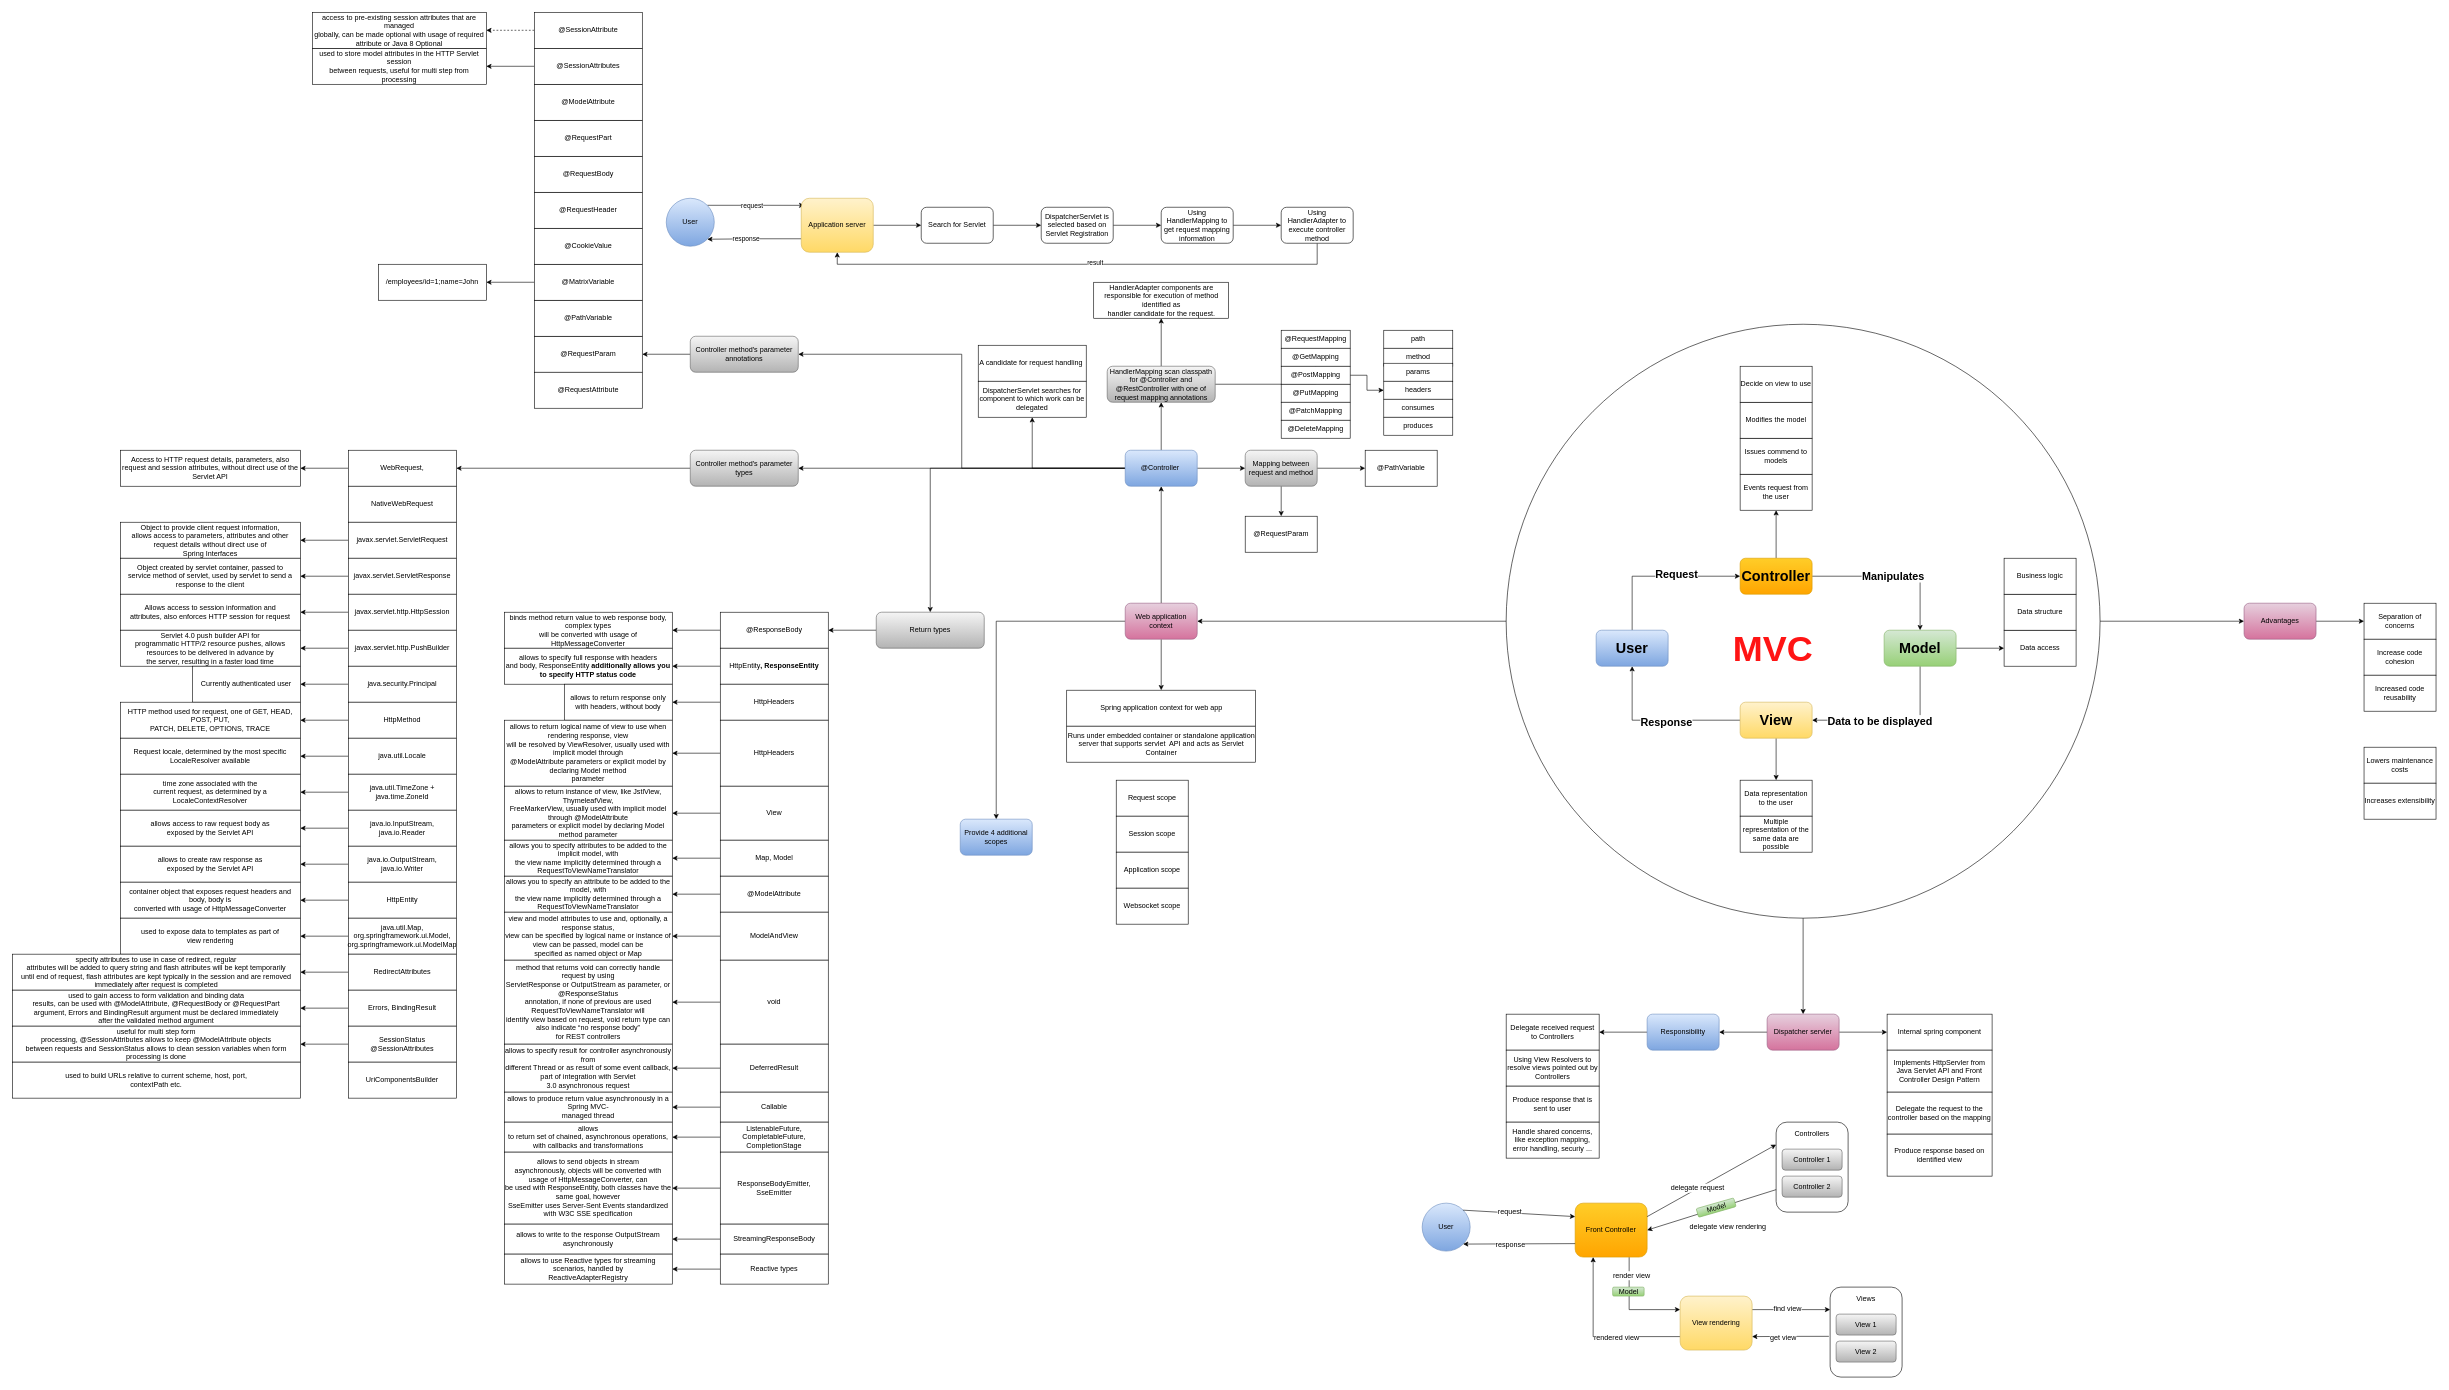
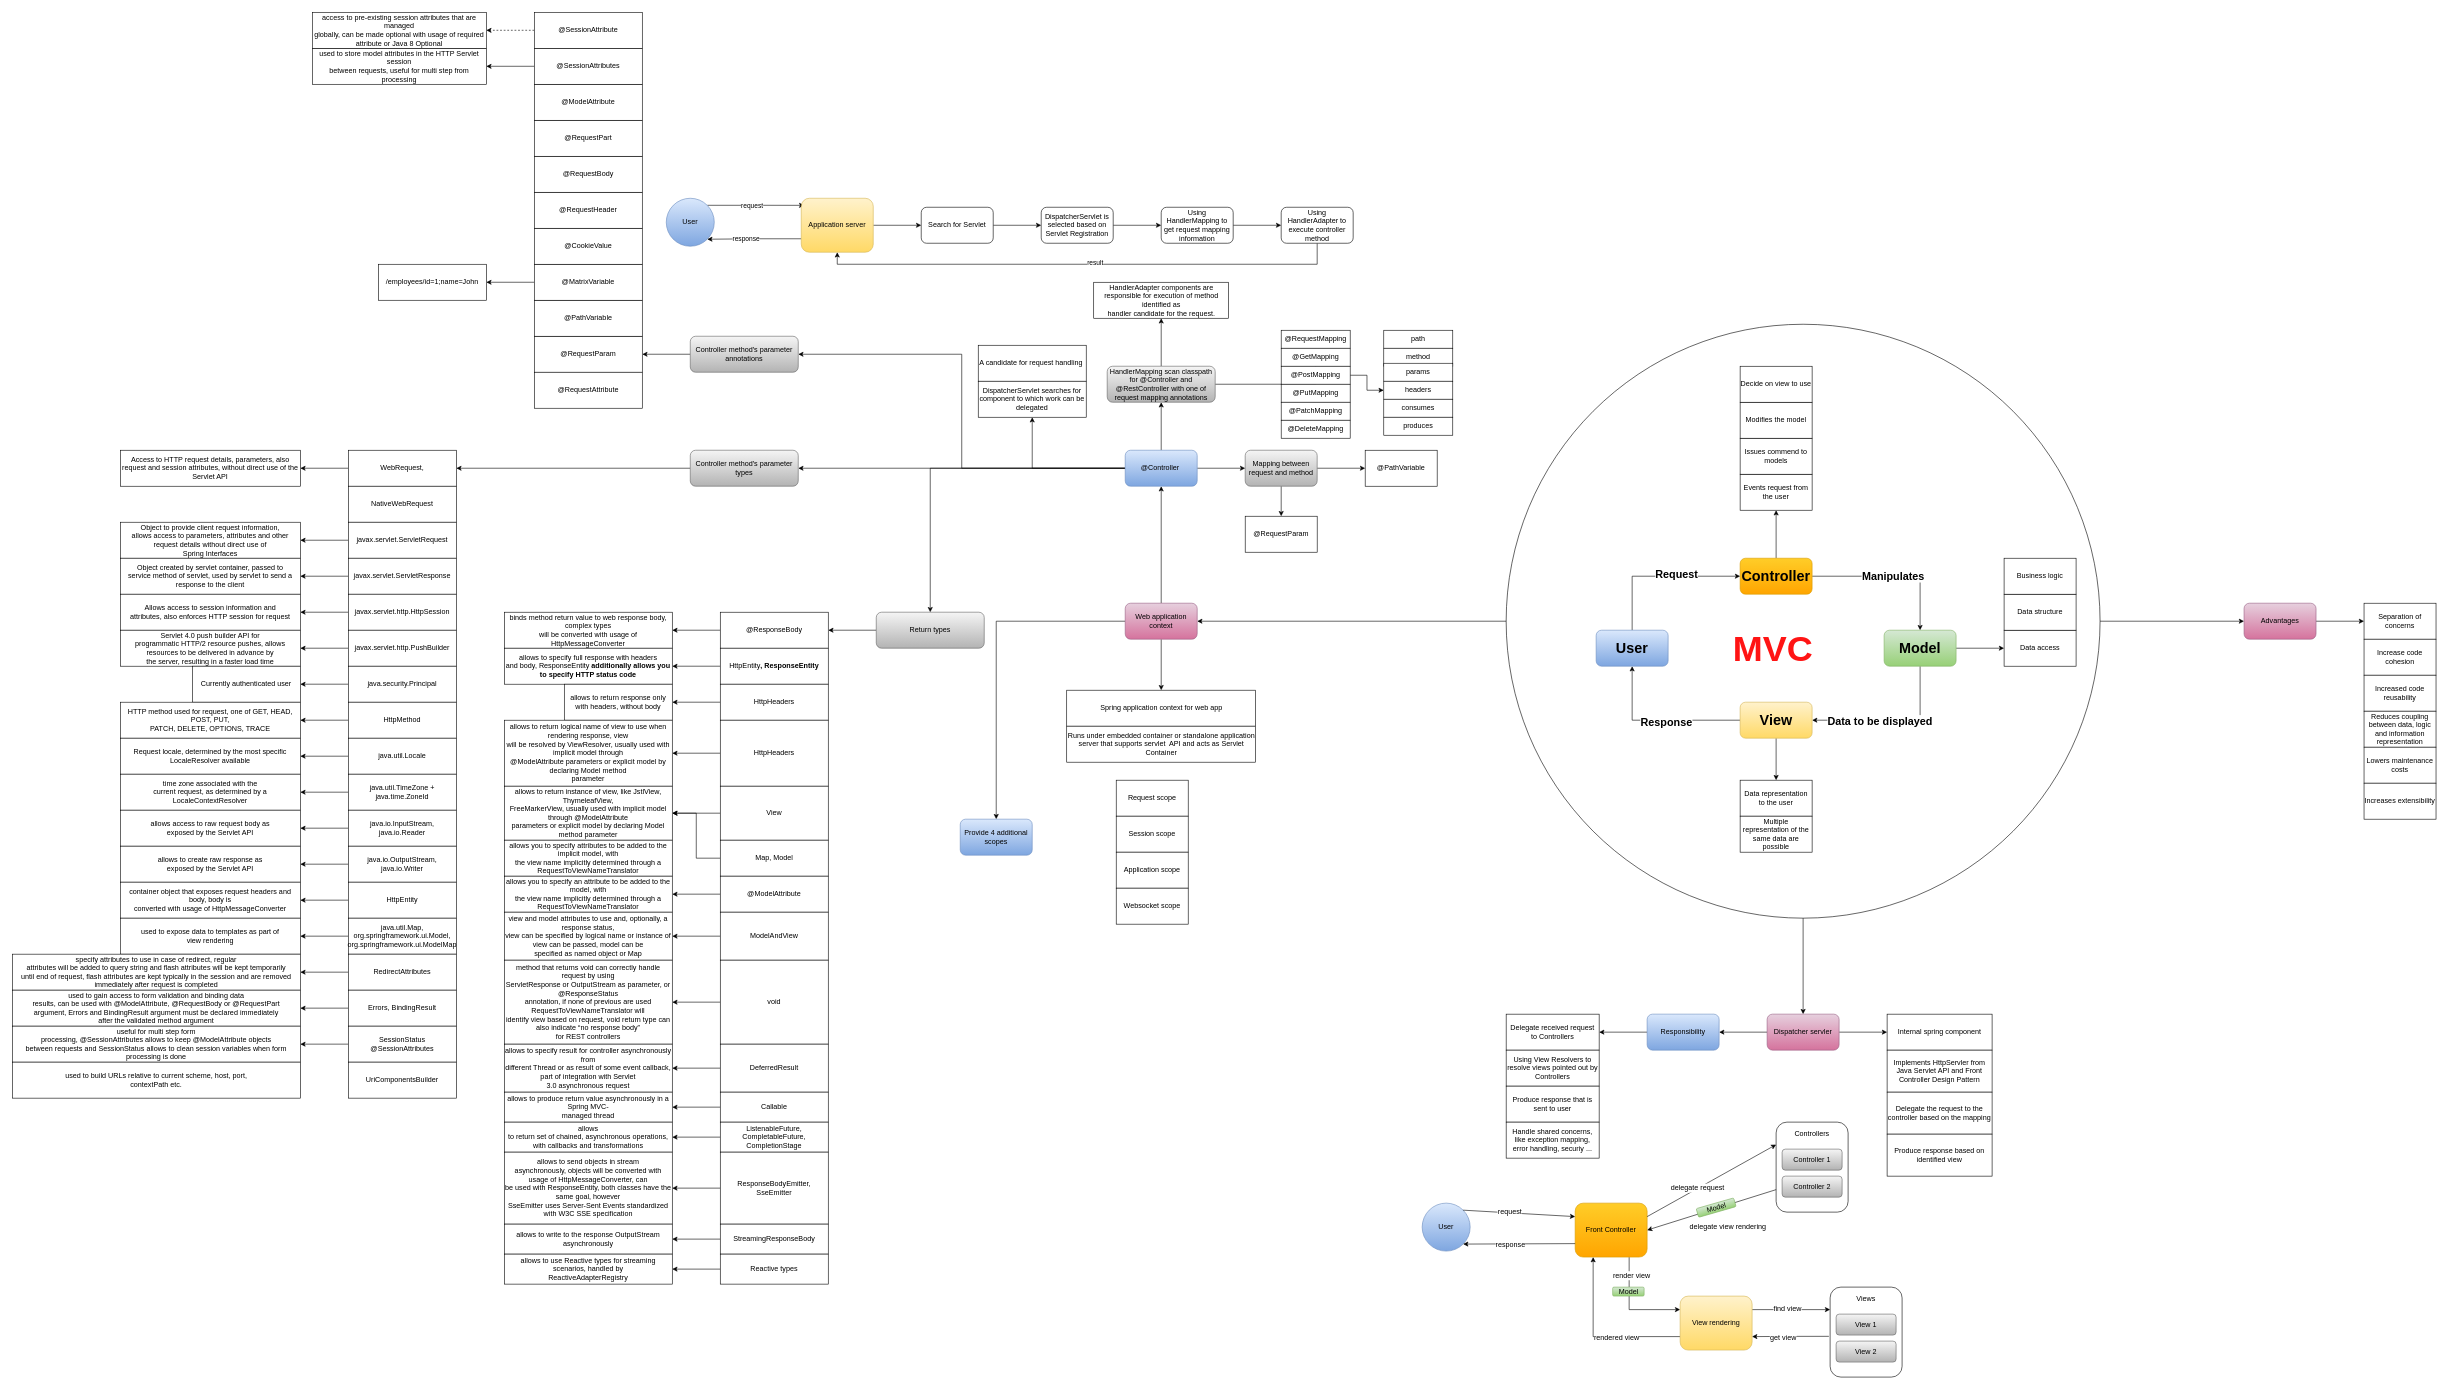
node "Reduces coupling between data, logic and information representation": added
edge "Map, Model" -> "allows you to specify attributes to be added to the implicit model, with the view name implicitly determined through a RequestToViewNameTranslator": now "Map, Model" -> "allows to return instance of view, like JstlView, ThymeleafView, FreeMarkerView, usually used with implicit model through @ModelAttribute parameters or explicit model by declaring Model method parameter"
